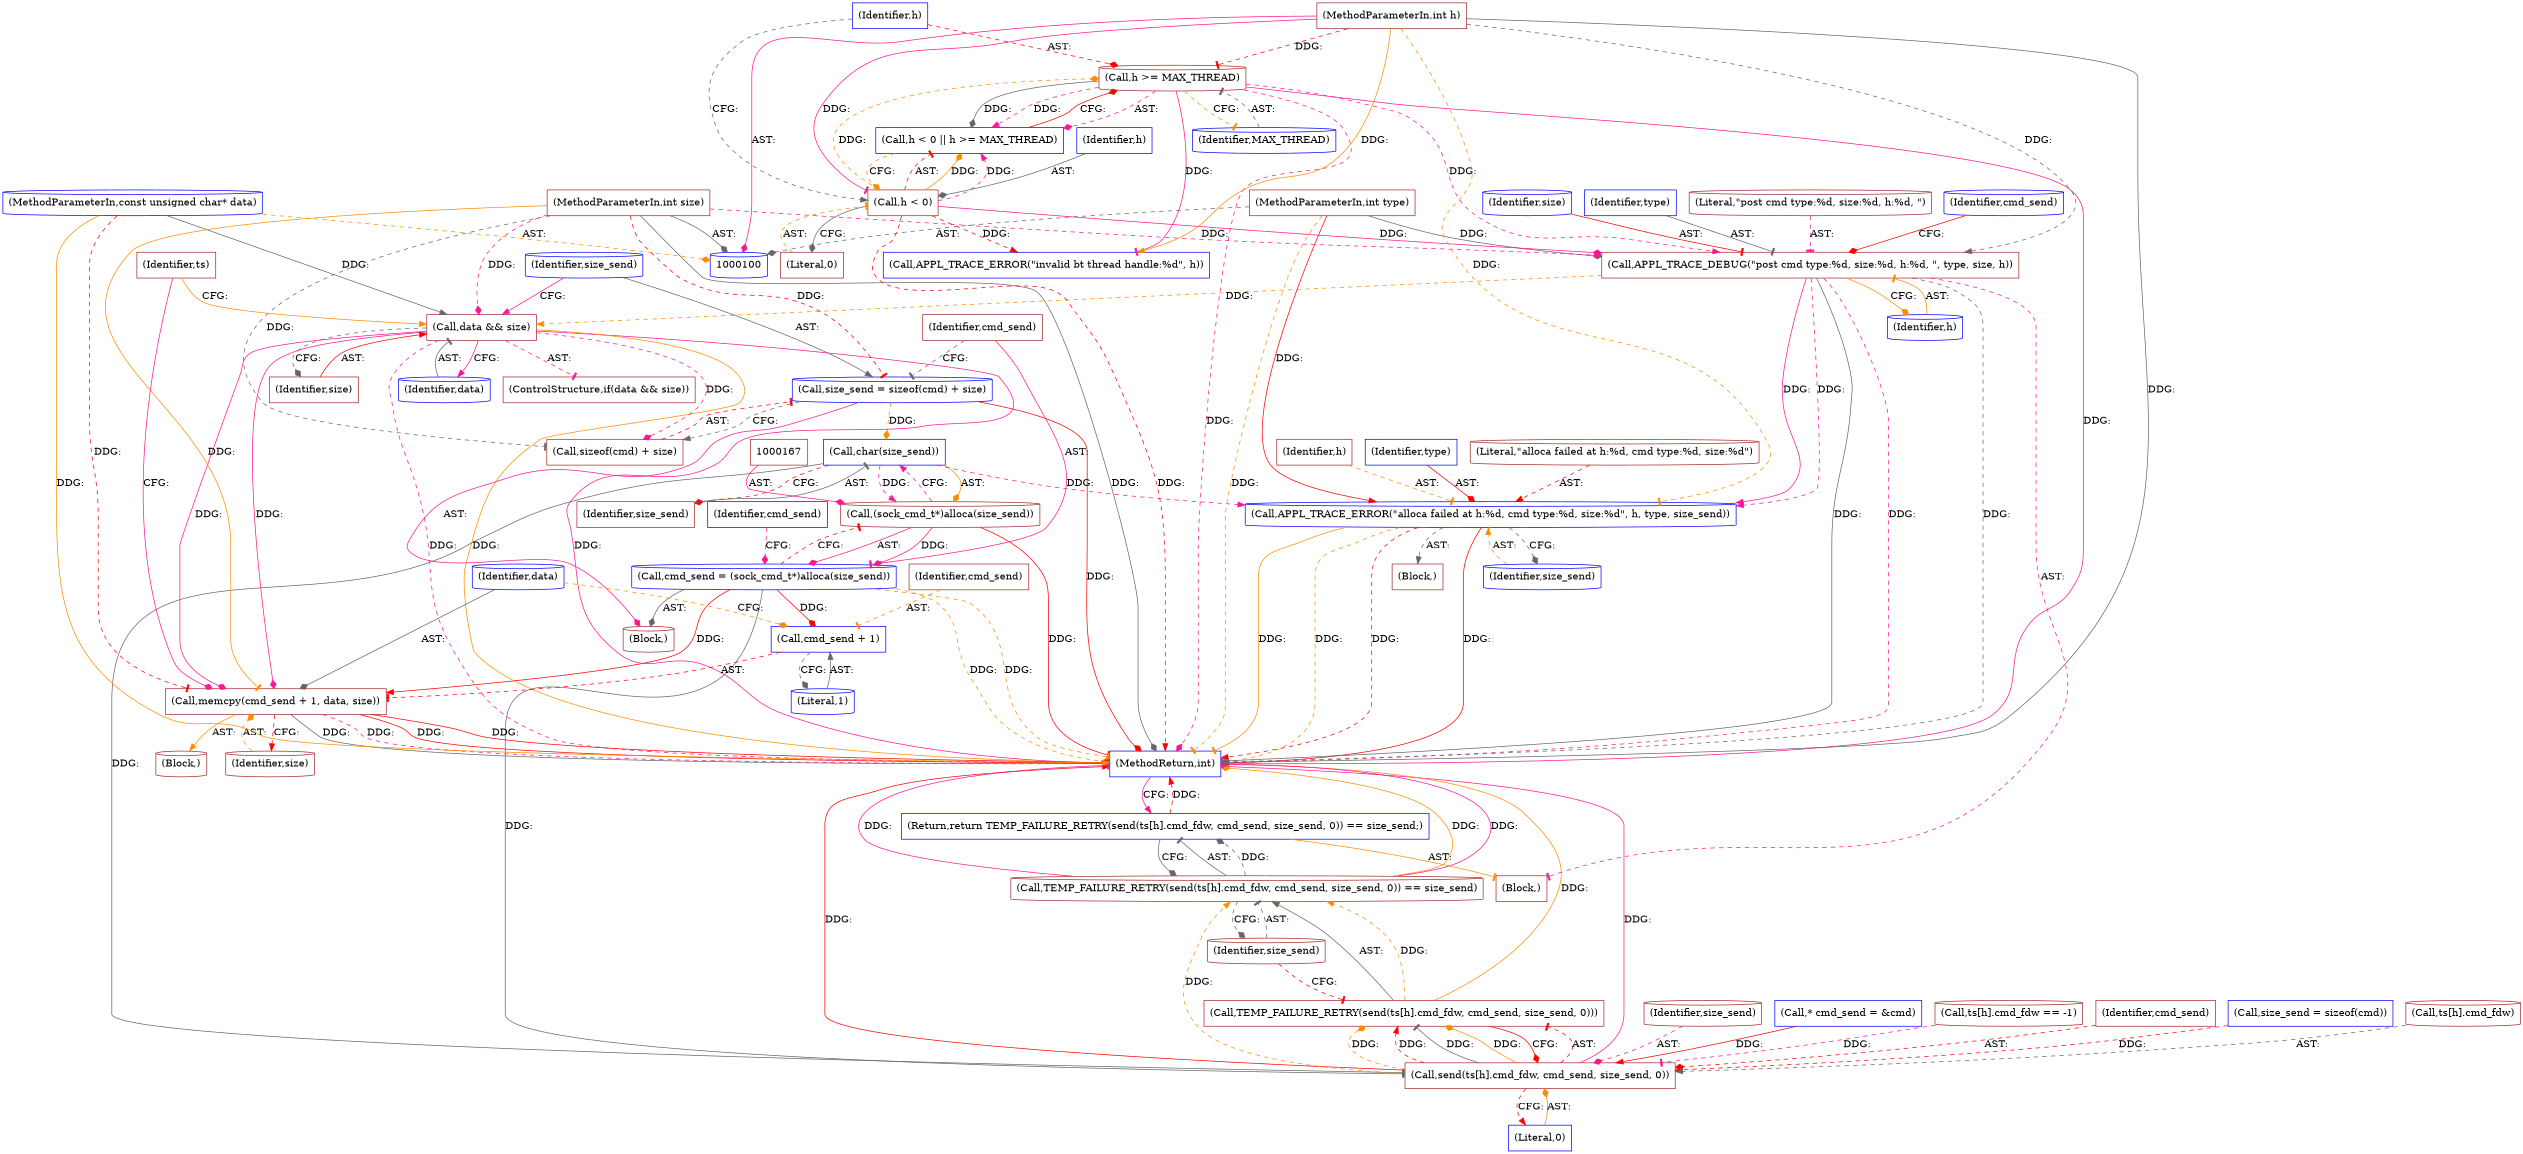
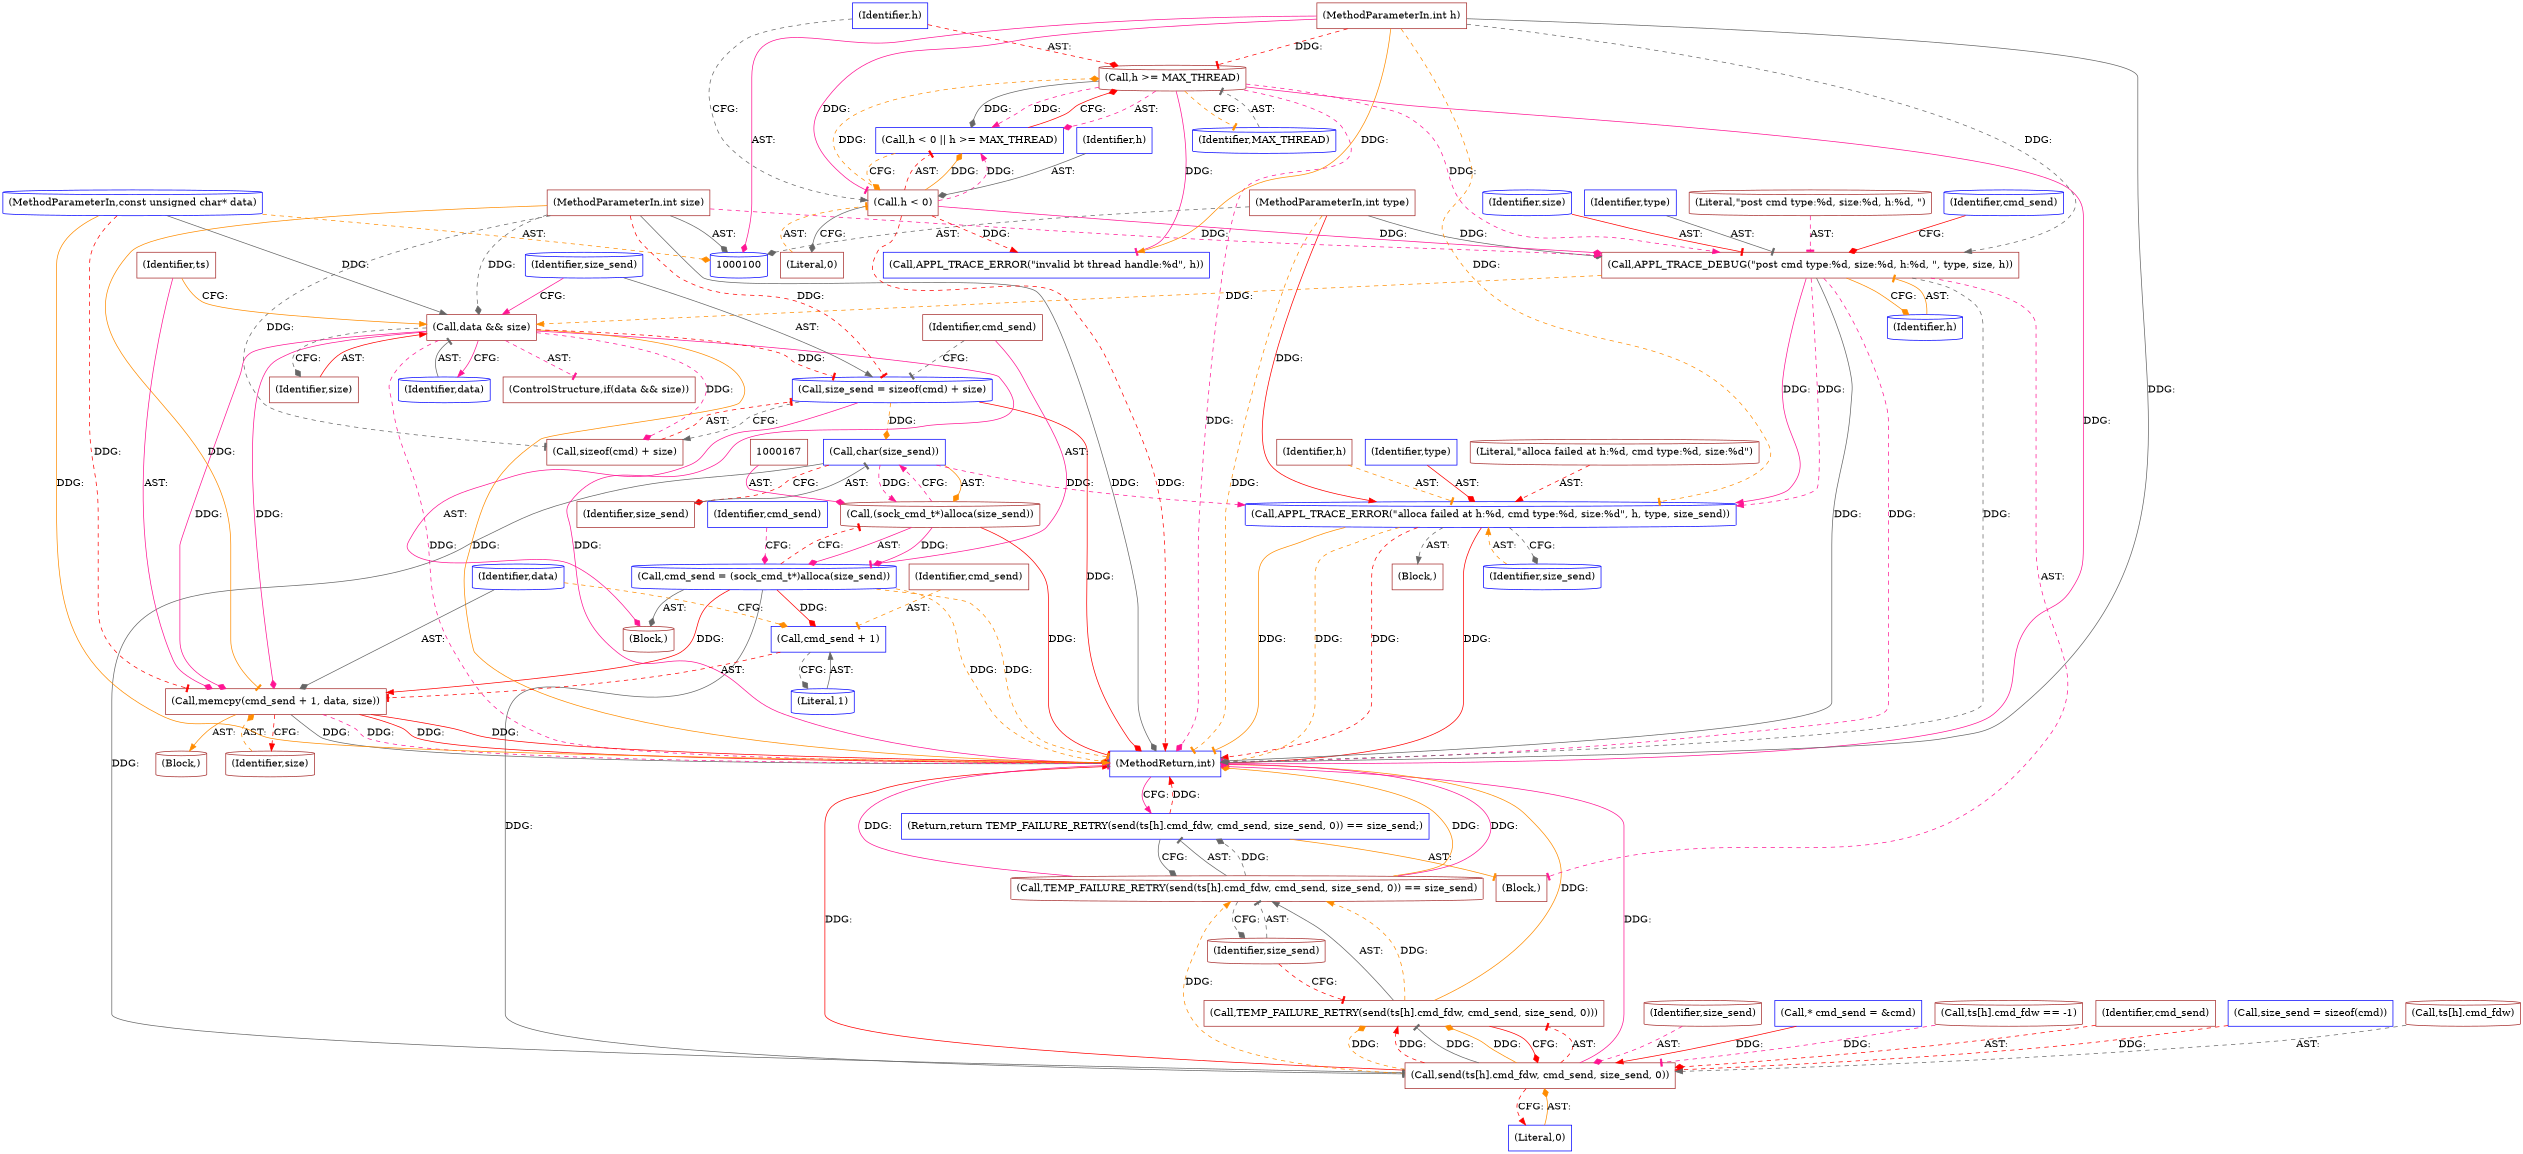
edge "(MethodParameterIn,int size)" -> "(Call,data && size)": color deeppink -> gray40
edge "(Call,data && size)" -> "(Call,size_send = sizeof(cmd) + size)": added, label "DDG:"
edge "(Identifier,ts)" -> "(Call,memcpy(cmd_send + 1, data, size))": label "CFG: " -> "AST: "
